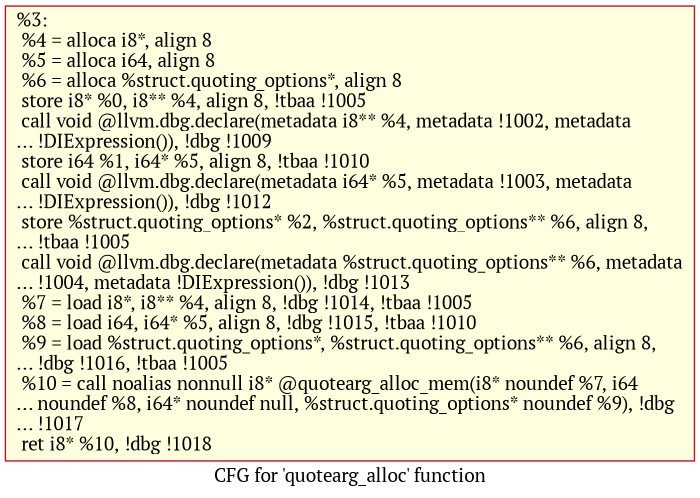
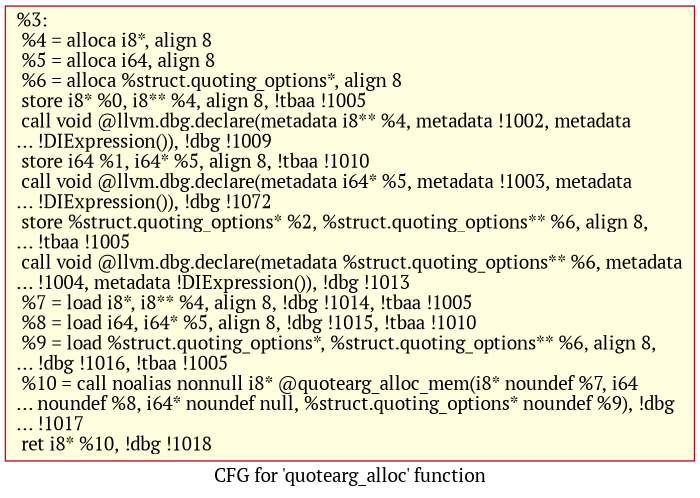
node "%3:": text "... !DIExpression()), !dbg !1012" -> "... !DIExpression()), !dbg !1072"
